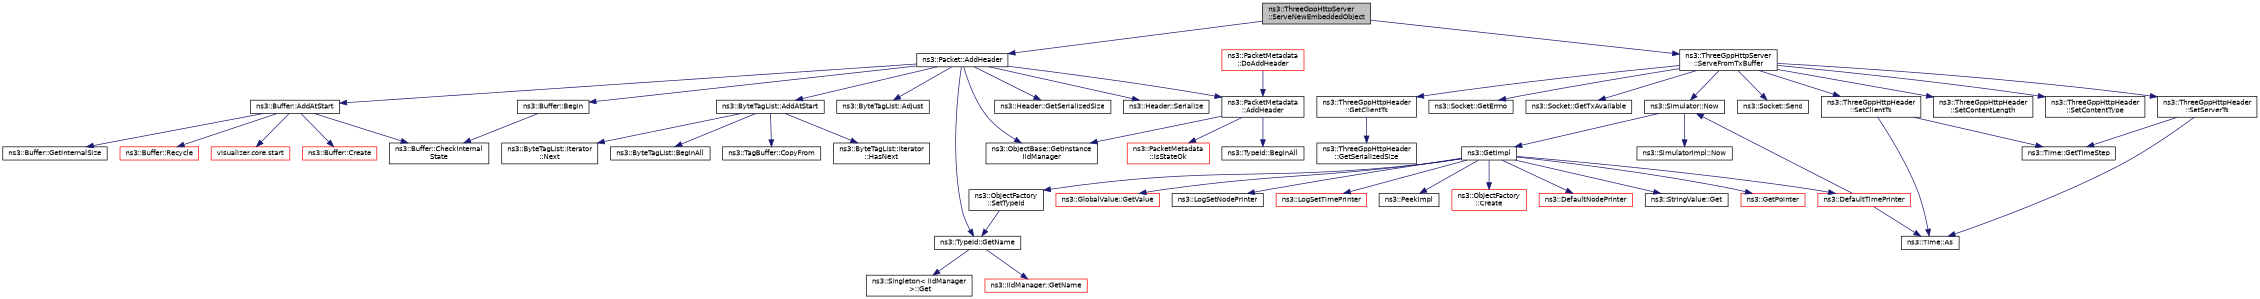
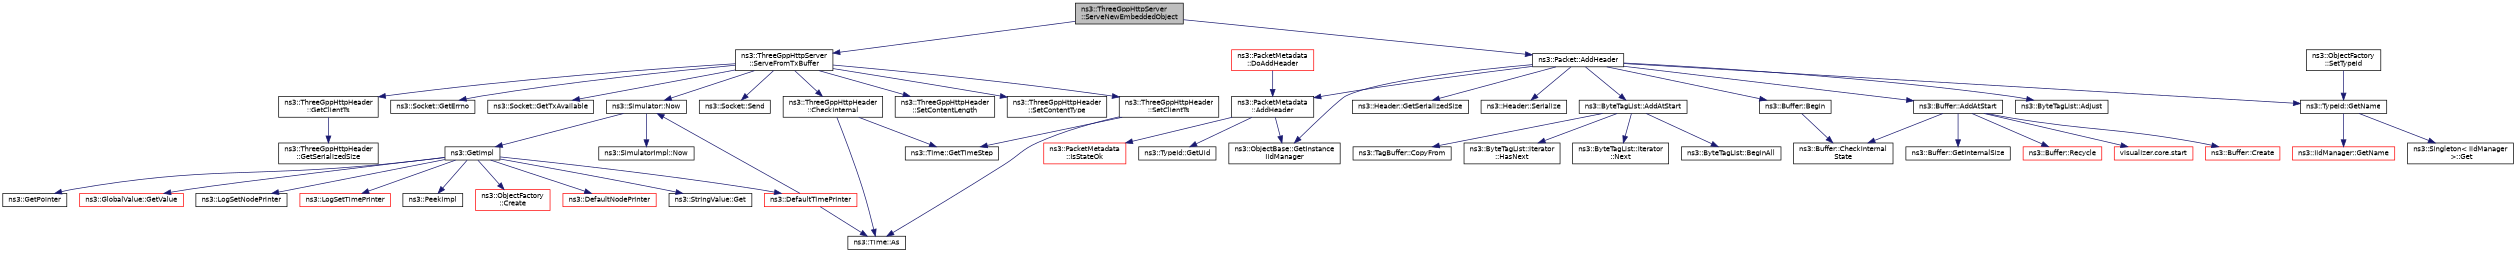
node "ns3::ThreeGppHttpHeader ::SetServerTs": label "ns3::ThreeGppHttpHeader ::SetServerTs" -> "ns3::ThreeGppHttpHeader ::CheckInternal"
node "ns3::TypeId::BeginAll": label "ns3::TypeId::BeginAll" -> "ns3::TypeId::GetUid"
edge "ns3::GetImpl" -> "ns3::ObjectFactory ::SetTypeId": removed
node "ns3::GetPointer": color red -> black
